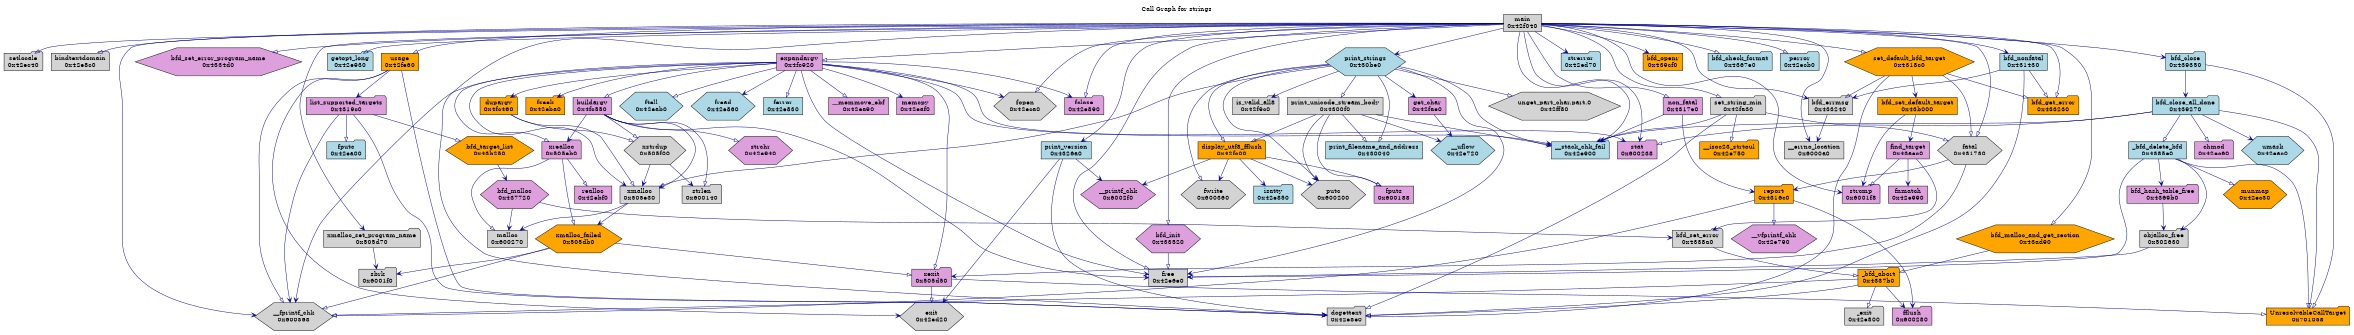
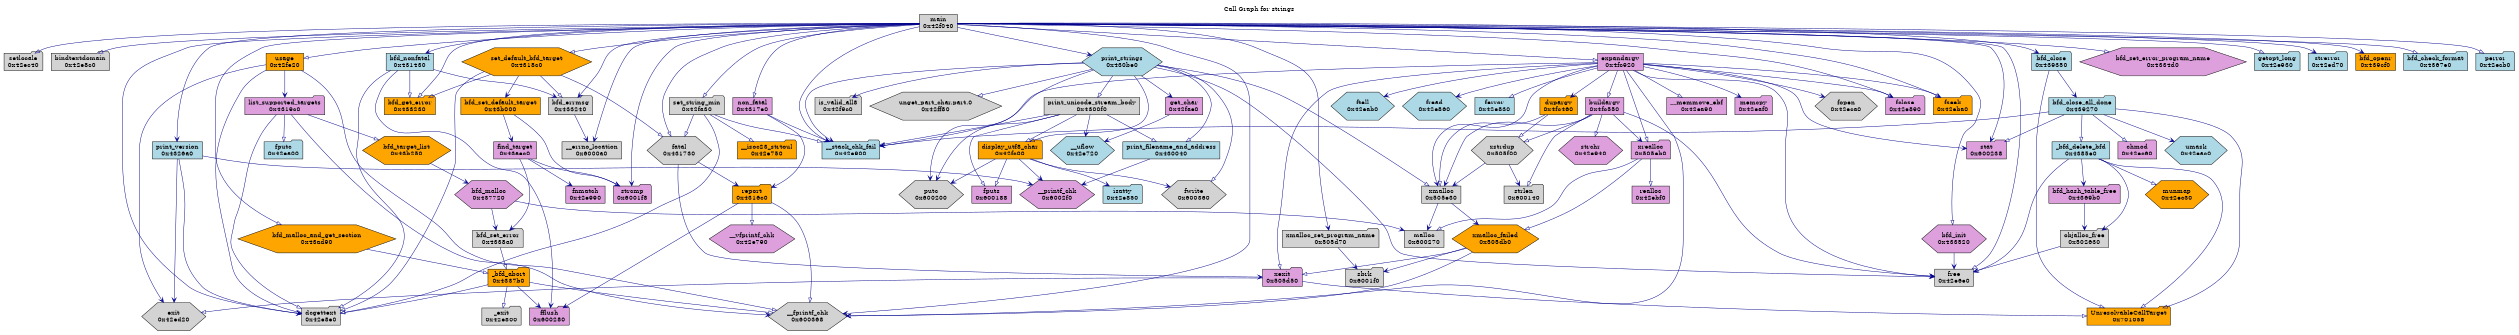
edge "main 0x42f040" -> "fopen 0x42eca0": now "main 0x42f040" -> "fseek 0x42eba0"
node "usage 0x42fe60": label "usage 0x42fe60" -> "usage 0x42fe20"
edge "expandargv 0x4fc920" -> "ftell 0x42eab0": arrowhead onormal -> vee
node "display_utf8_fflush 0x42fc00": label "display_utf8_fflush 0x42fc00" -> "display_utf8_char 0x42fc00"
edge "bfd_nonfatal 0x431430" -> "fflush 0x600280": added
edge "print_filename_and_address 0x430040" -> "__printf_chk 0x6002f0": added
edge "print_strings 0x430be0" -> "free 0x42e6e0": arrowhead vee -> onormal
edge "bfd_init 0x433520" -> "free 0x42e6e0": arrowhead onormal -> vee
